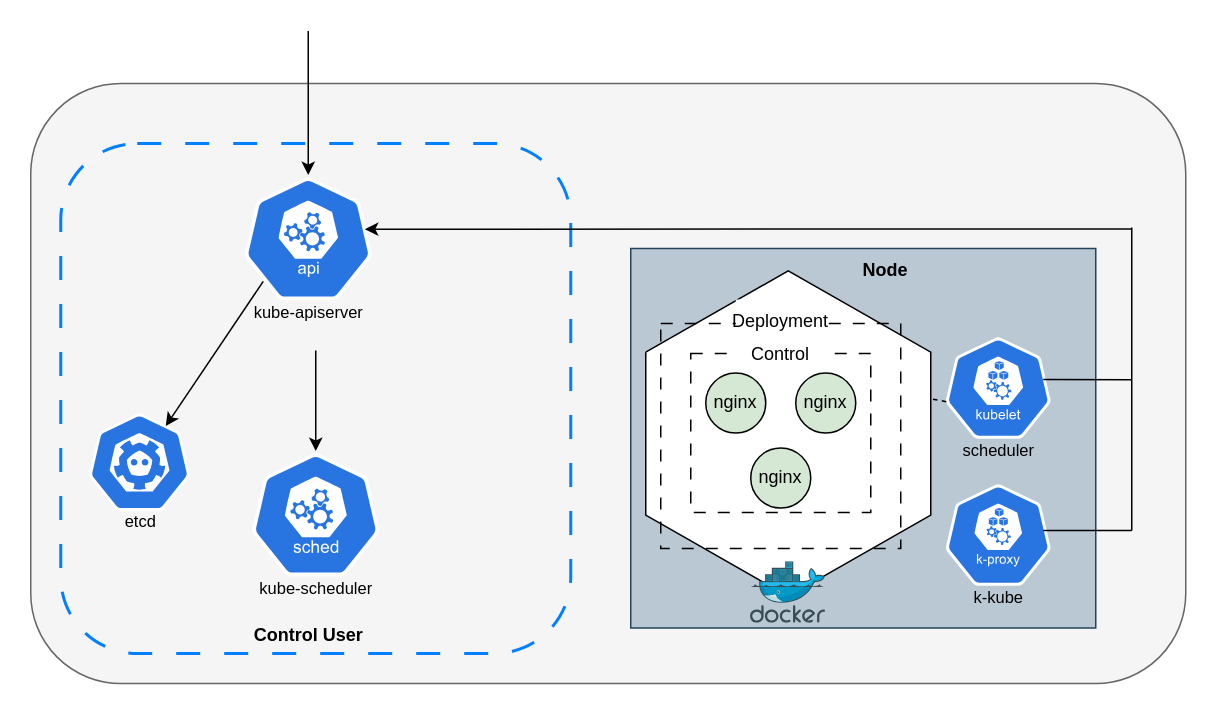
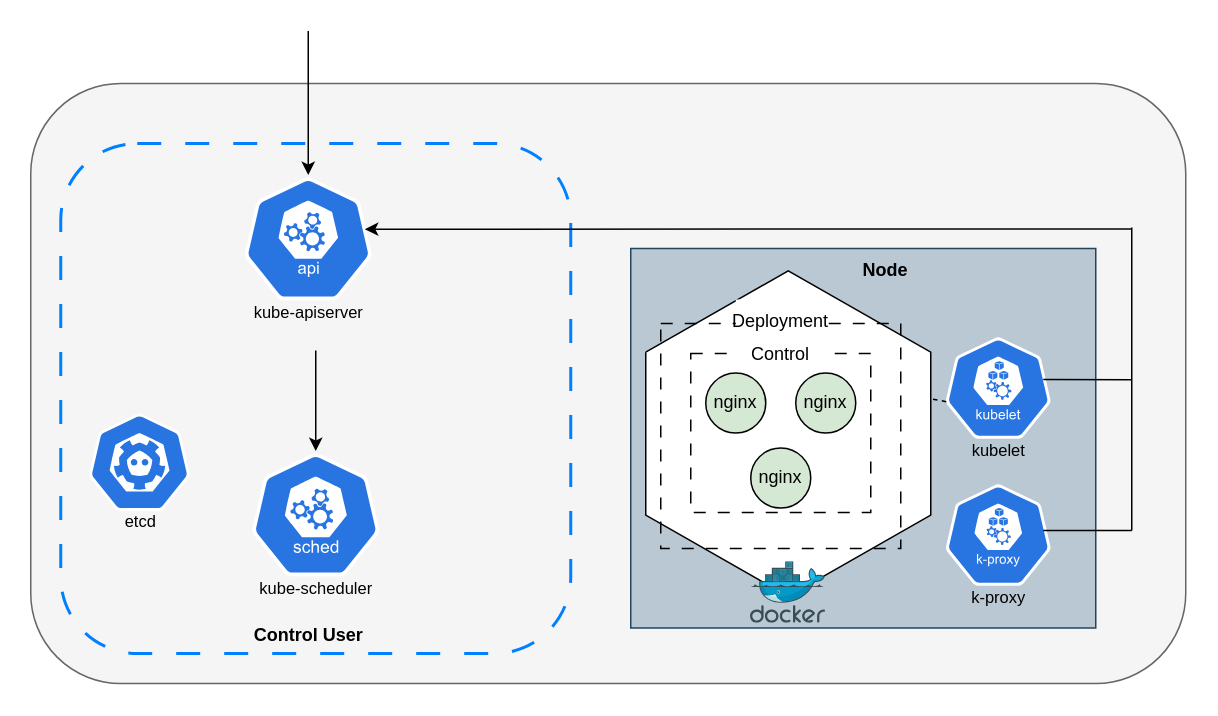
edge "kube-apiserver" -> "etcd": removed
node "scheduler": label "scheduler" -> "kubelet"
node "k-kube": label "k-kube" -> "k-proxy"
